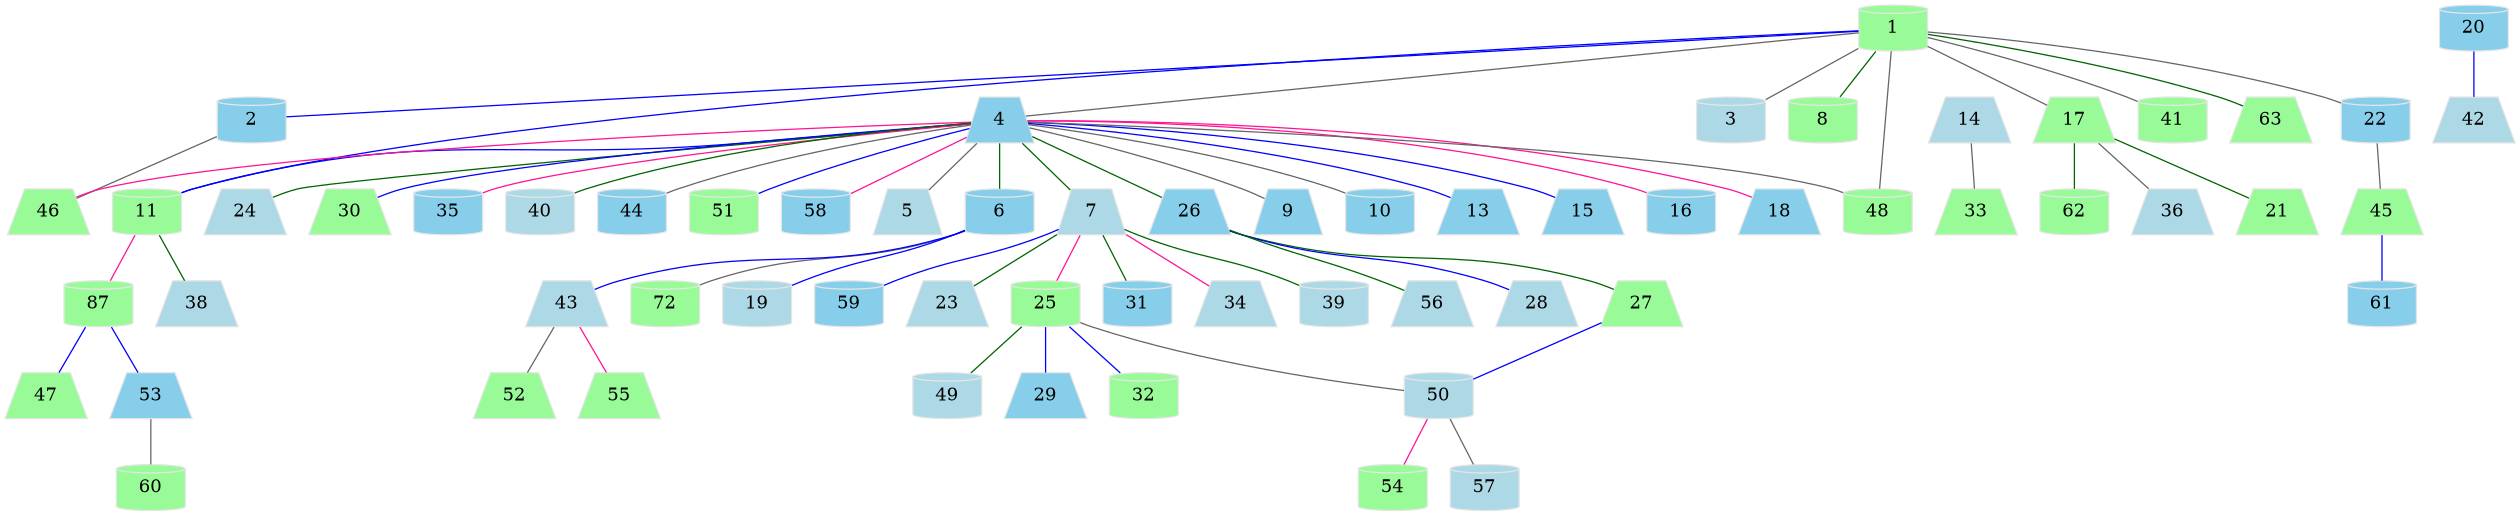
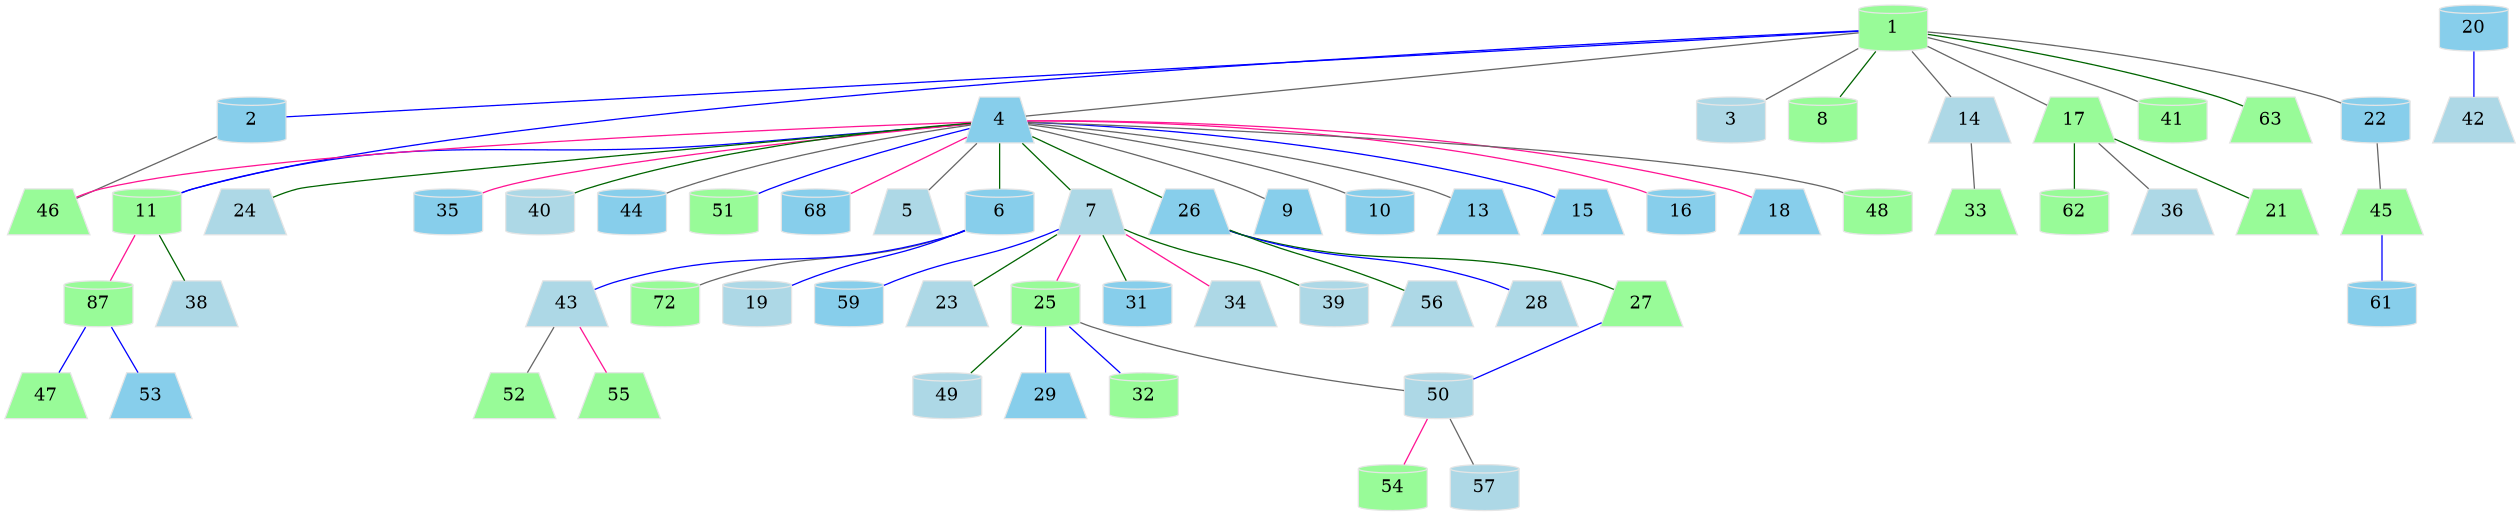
edge "1" -- "48": now "1" -- "14"
edge "4" -- "13": color blue -> gray40
node "30": removed
node "58": label "58" -> "68"
node "60": removed
